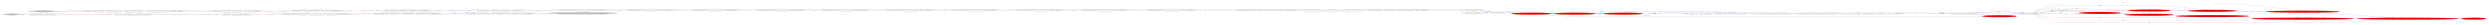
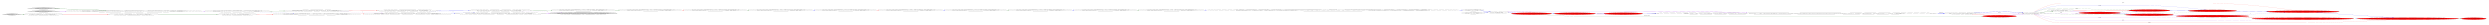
node "testJDBCSolrInnerJoinExpression['1', '0', '0']": added
